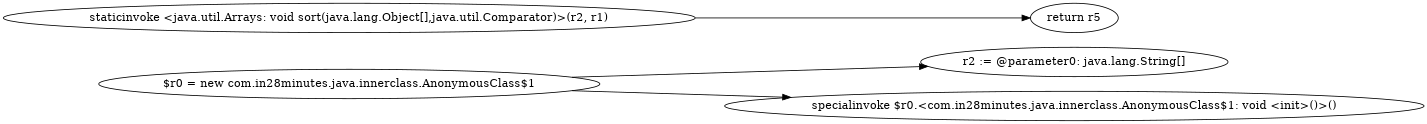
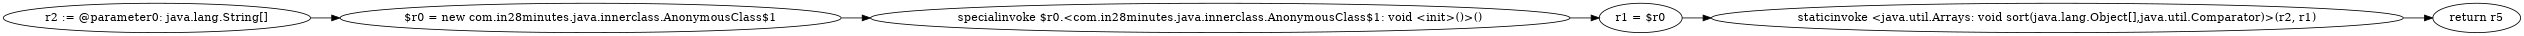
node "r1 = $r0": added
edge "$r0 = new com.in28minutes.java.innerclass.AnonymousClass$1" -> "r2 := @parameter0: java.lang.String[]": reversed
